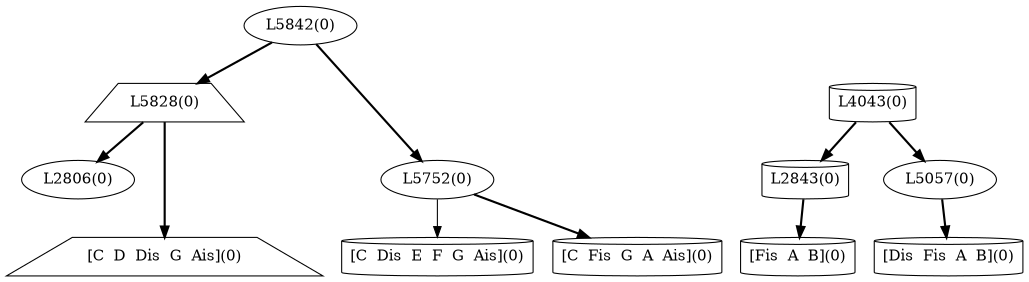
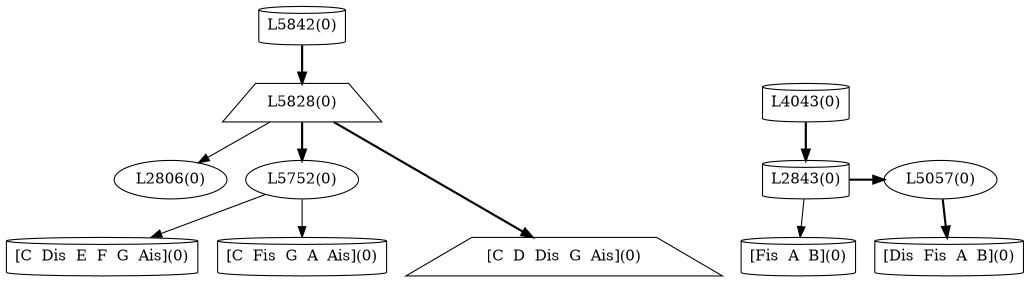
node "L5842(0)": shape ellipse -> cylinder
edge "L5842(0)" -> "L5752(0)": now "L5828(0)" -> "L5752(0)"
edge "L4043(0)" -> "L5057(0)": now "L2843(0)" -> "L5057(0)"
edge "L5828(0)" -> "L2806(0)": style bold -> solid
edge "L2843(0)" -> "[Fis  A  B](0)": style bold -> solid
edge "L5752(0)" -> "[C  Fis  G  A  Ais](0)": style bold -> solid
